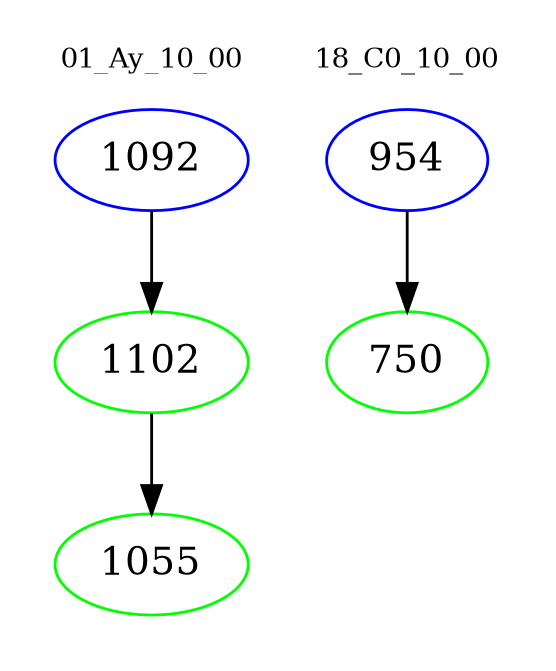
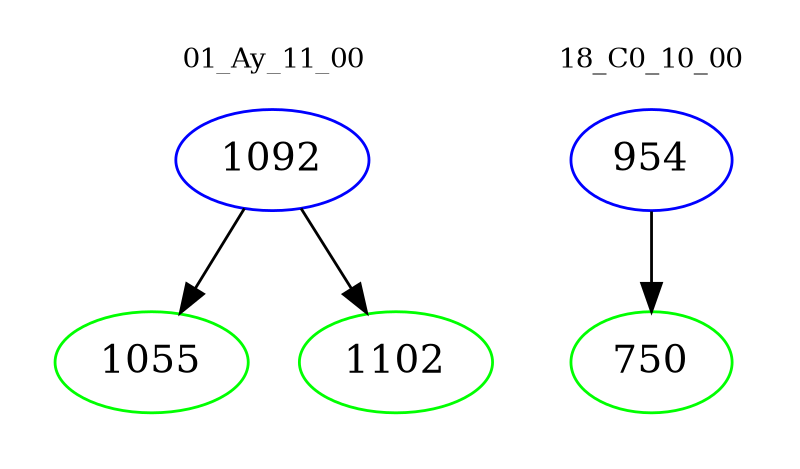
cluster "01_Ay_10_00": label "01_Ay_10_00" -> "01_Ay_11_00"
edge "1102" -> "1055": now "1092" -> "1055"
